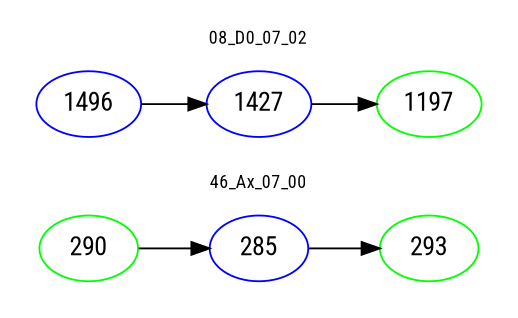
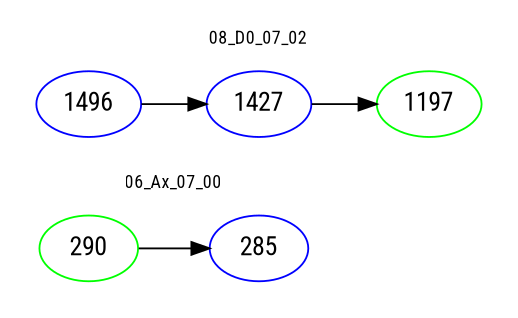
cluster "46_Ax_07_00": label "46_Ax_07_00" -> "06_Ax_07_00"
node "293": removed
